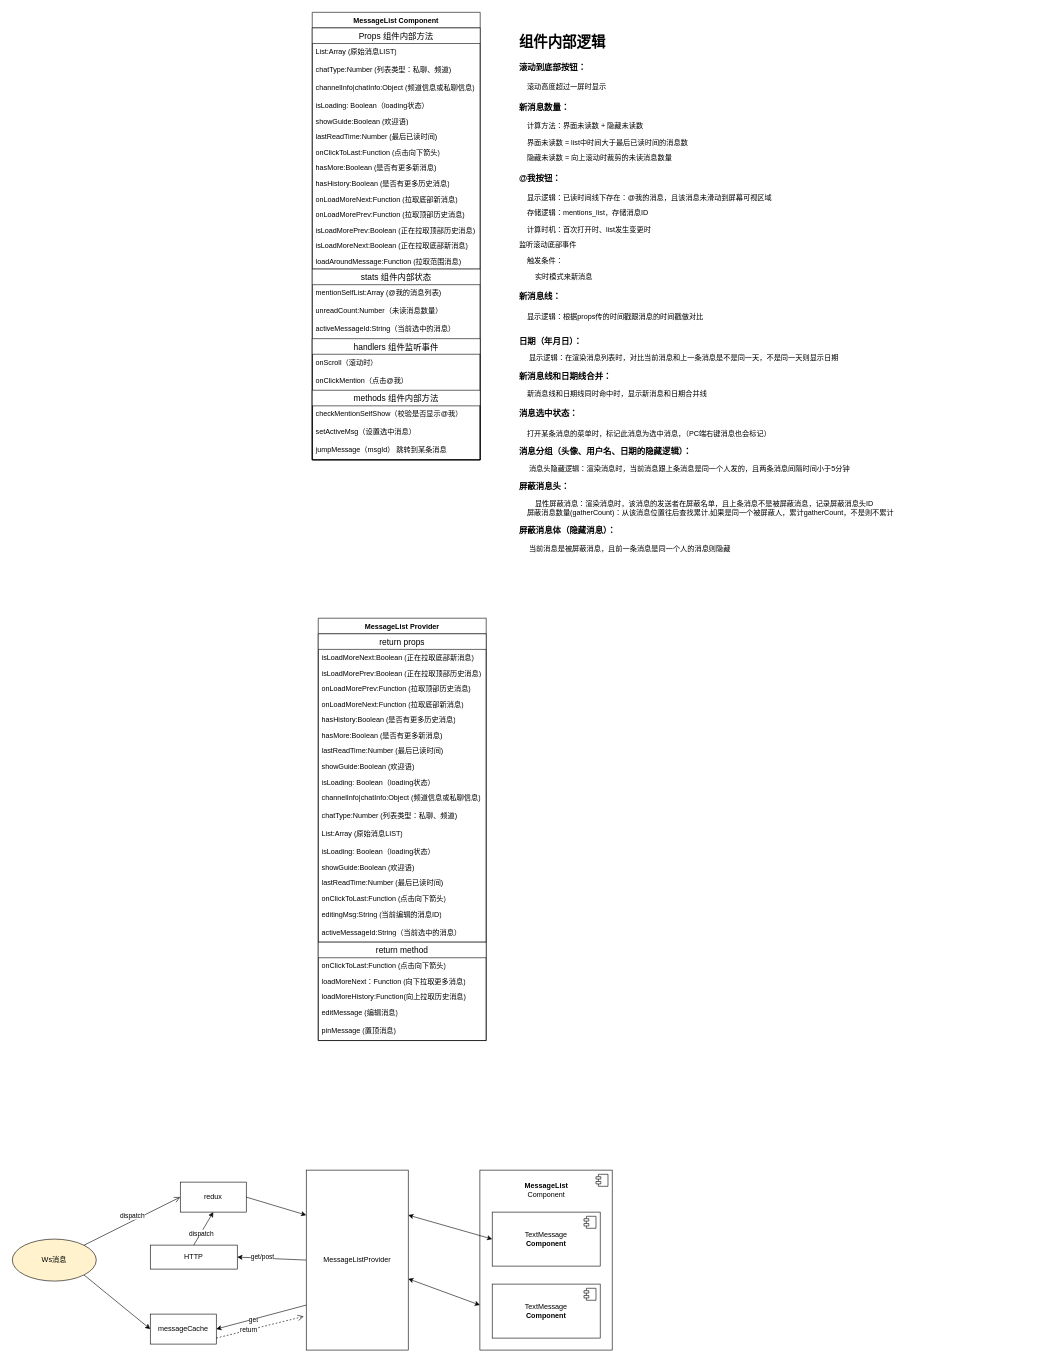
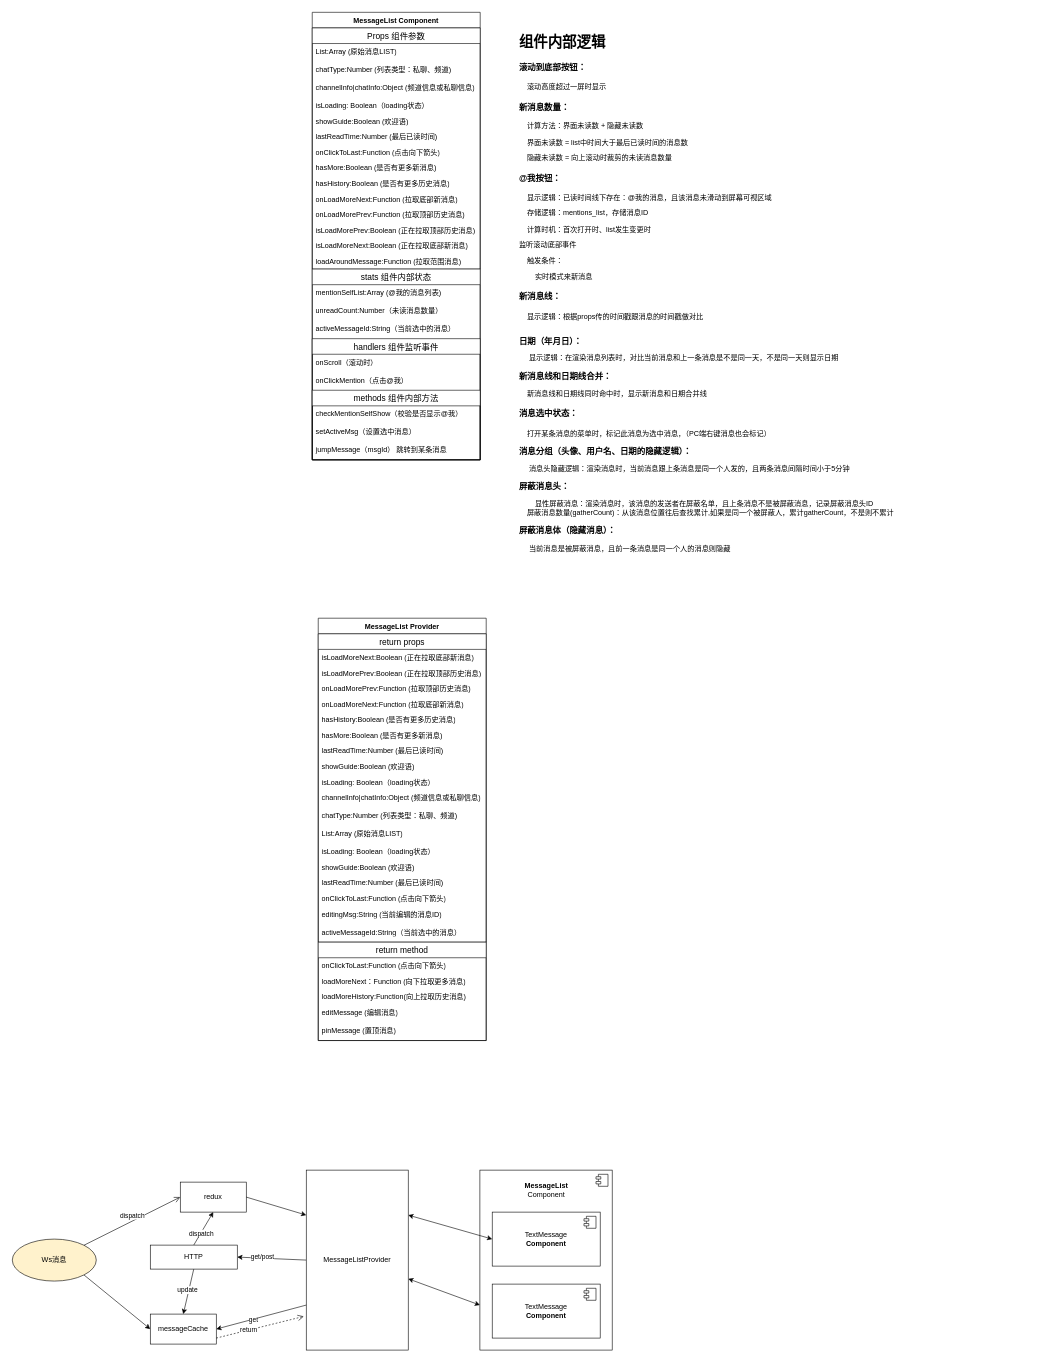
node "Props 组件内部方法": label "Props 组件内部方法" -> "Props 组件参数"
edge "HTTP" -> "messageCache": added, label "update"
